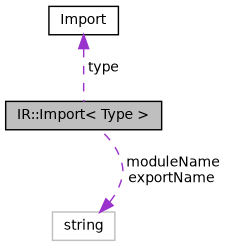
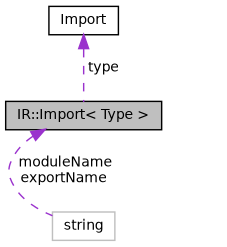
edge "IR::Import< Type >" -> "string": reversed
